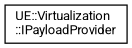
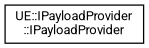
node "UE::Virtualization ::IPayloadProvider": label "UE::Virtualization ::IPayloadProvider" -> "UE::IPayloadProvider ::IPayloadProvider"
